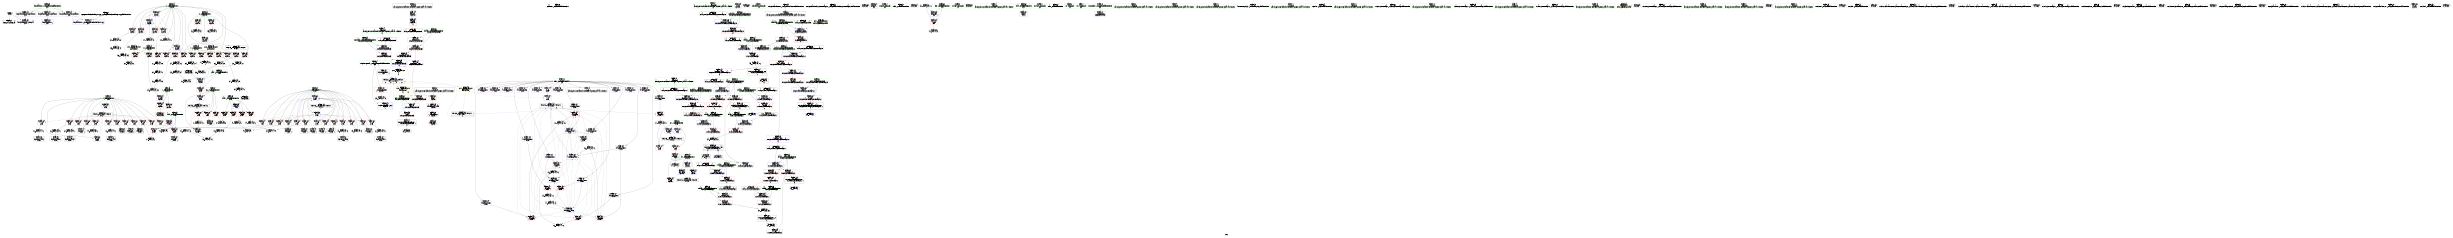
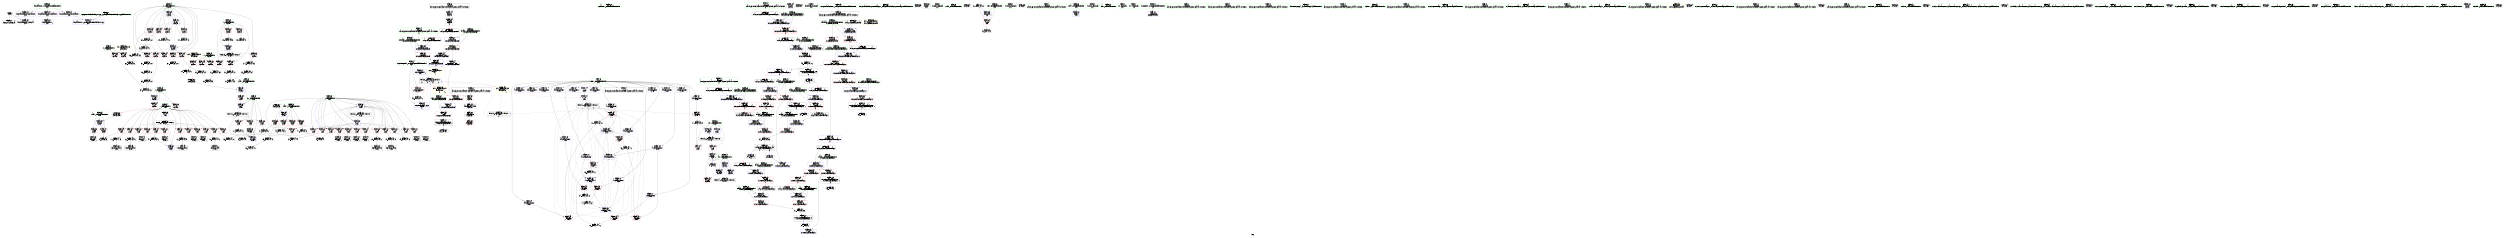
node "NodeID: 410": removed
